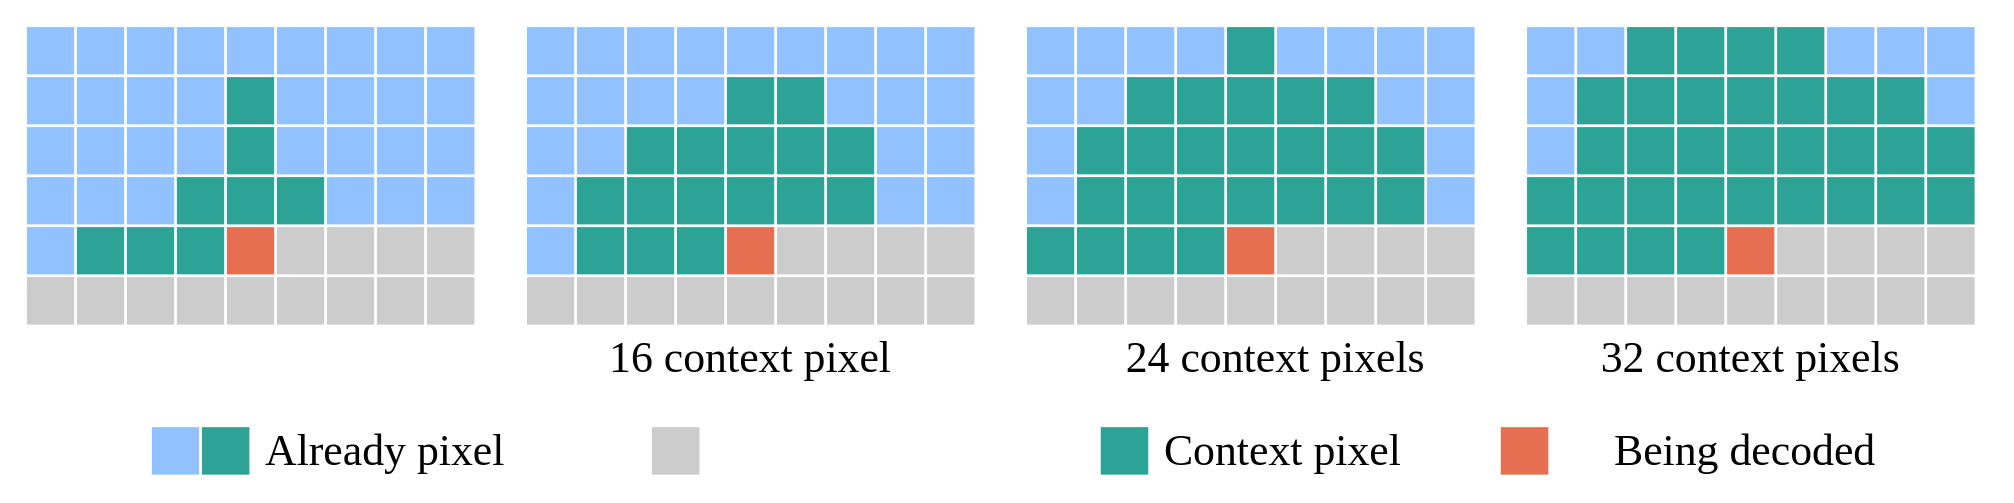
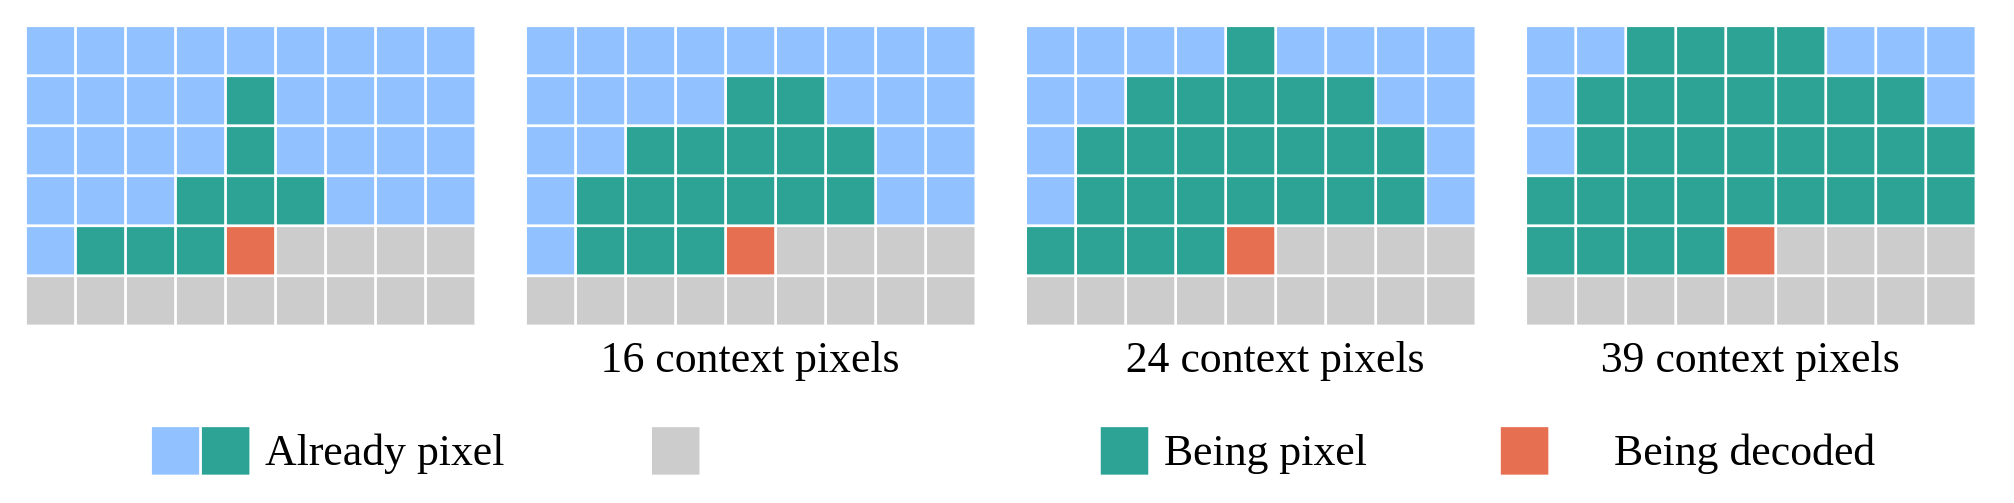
node "16 context pixel": label "16 context pixel" -> "16 context pixels"
node "32 context pixels": label "32 context pixels" -> "39 context pixels"
node "Context pixel": label "Context pixel" -> "Being pixel"
